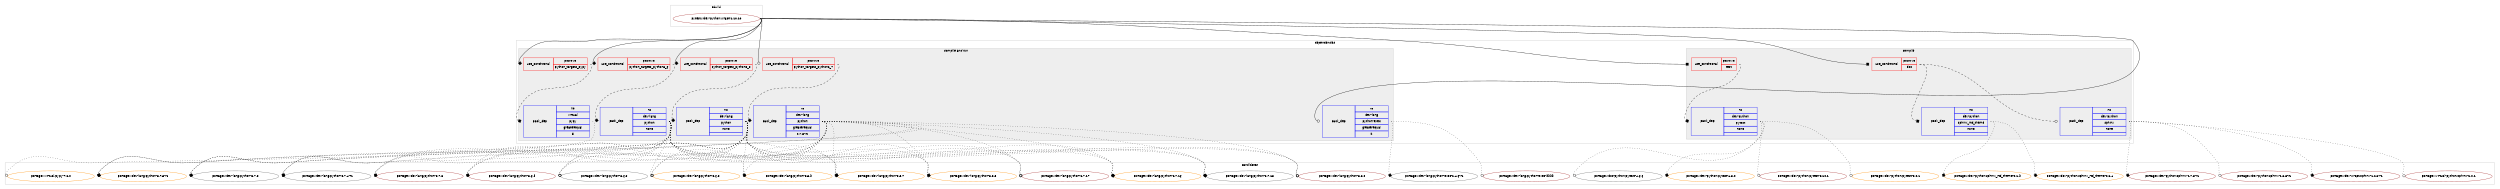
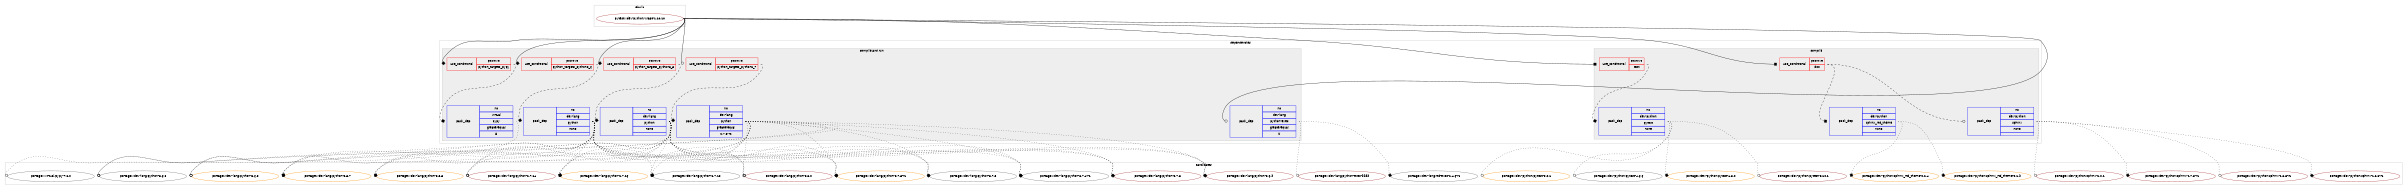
node "portage://virtual/pypy-7.2.0": color darkorange -> gray40
node "portage://dev-lang/python-3.5.9": removed
node "portage://dev-lang/python-2.7.17": label "portage://dev-lang/python-2.7.17" -> "portage://dev-lang/python-2.7.14"
node "portage://dev-lang/python-exec-2.4.6-r1": label "portage://dev-lang/python-exec-2.4.6-r1" -> "portage://dev-lang/rtd-exec-2.4.6-r1"
node "portage://doc-python/pytest-4.6.6": label "portage://doc-python/pytest-4.6.6" -> "portage://dev-python/pytest-4.6.6"
node "portage://dev-wrapt/sphinx-1.2.2-r1": label "portage://dev-wrapt/sphinx-1.2.2-r1" -> "portage://dev-python/sphinx-1.2.2-r1"
node "portage://virtual-python/sphinx-2.0.1": label "portage://virtual-python/sphinx-2.0.1" -> "portage://dev-python/sphinx-2.0.1"
